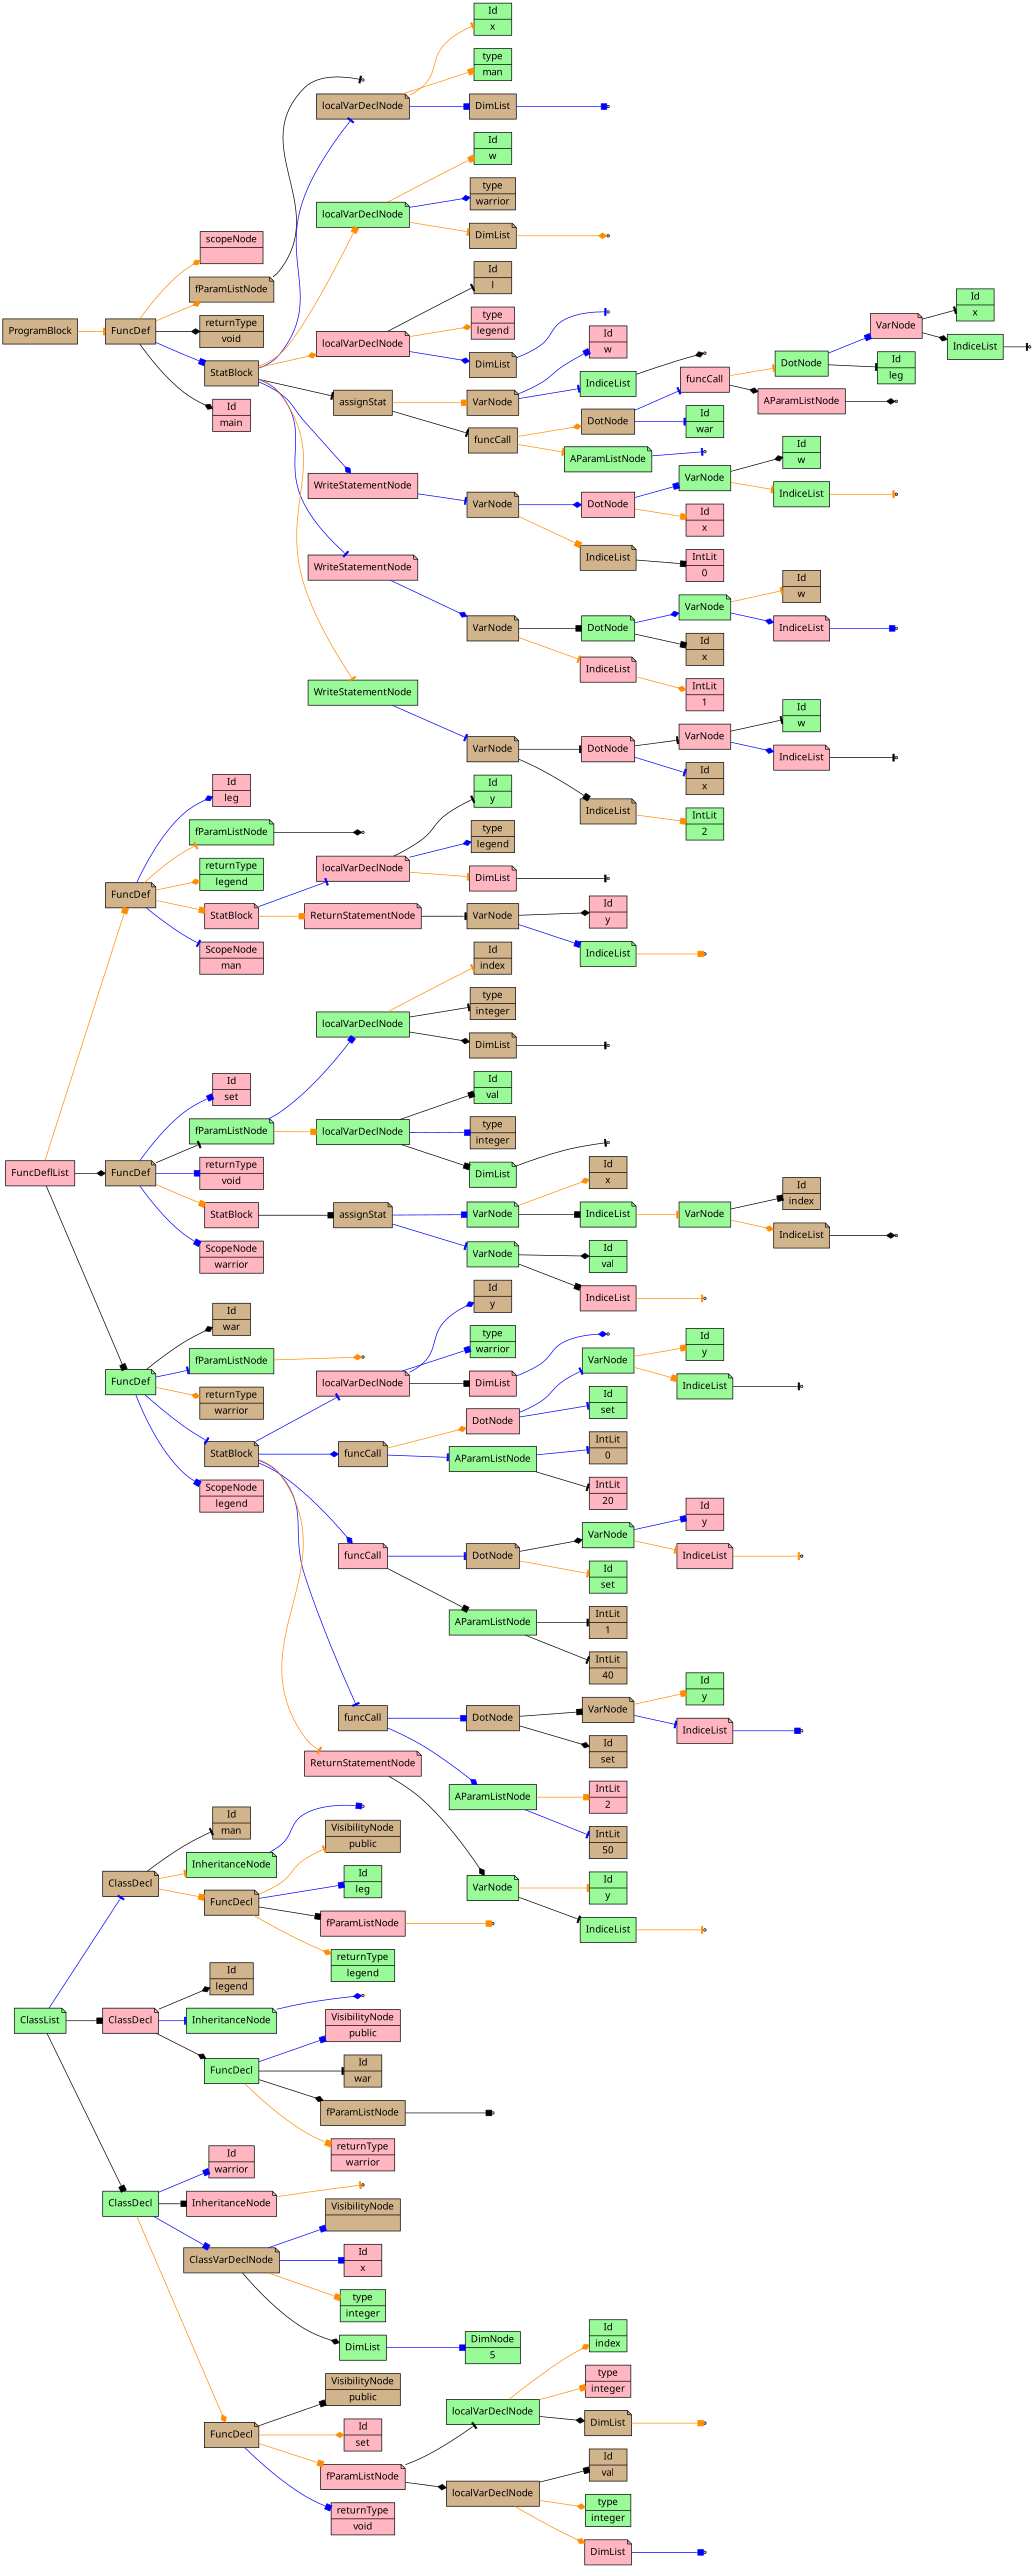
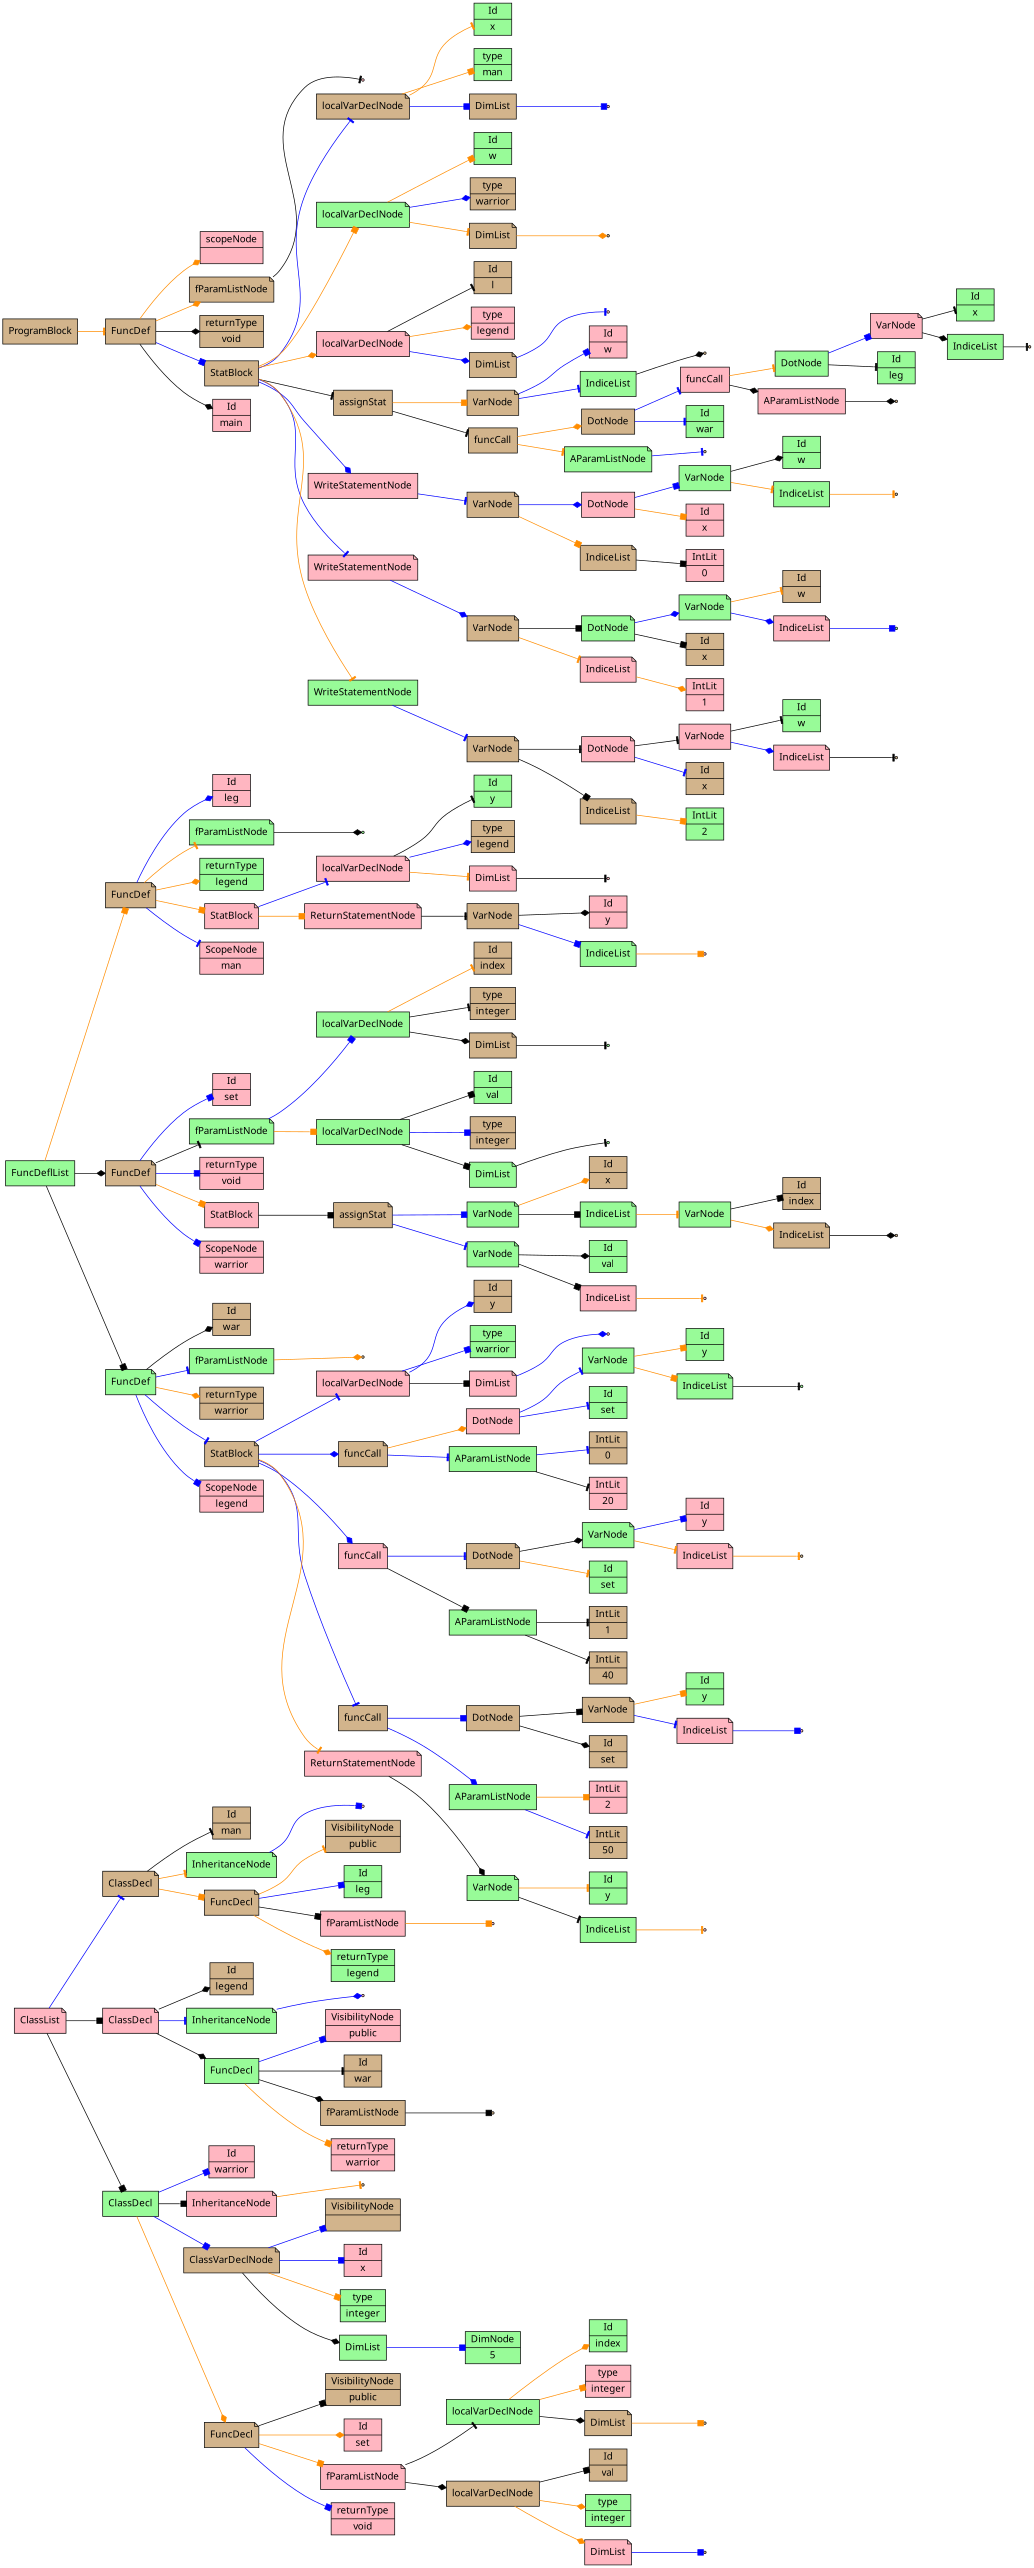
node "FuncDeflList": fillcolor lightpink -> palegreen
node "ClassList": fillcolor palegreen -> lightpink
